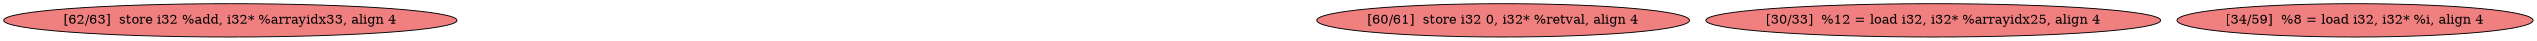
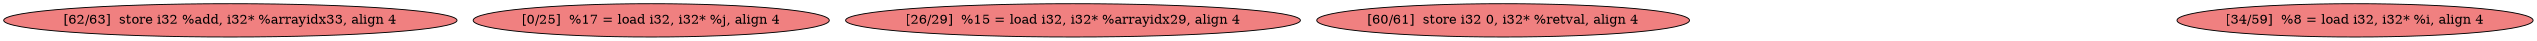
node "[0/25]  %17 = load i32, i32* %j, align 4": added
node "[26/29]  %15 = load i32, i32* %arrayidx29, align 4": added
node "[30/33]  %12 = load i32, i32* %arrayidx25, align 4": removed
